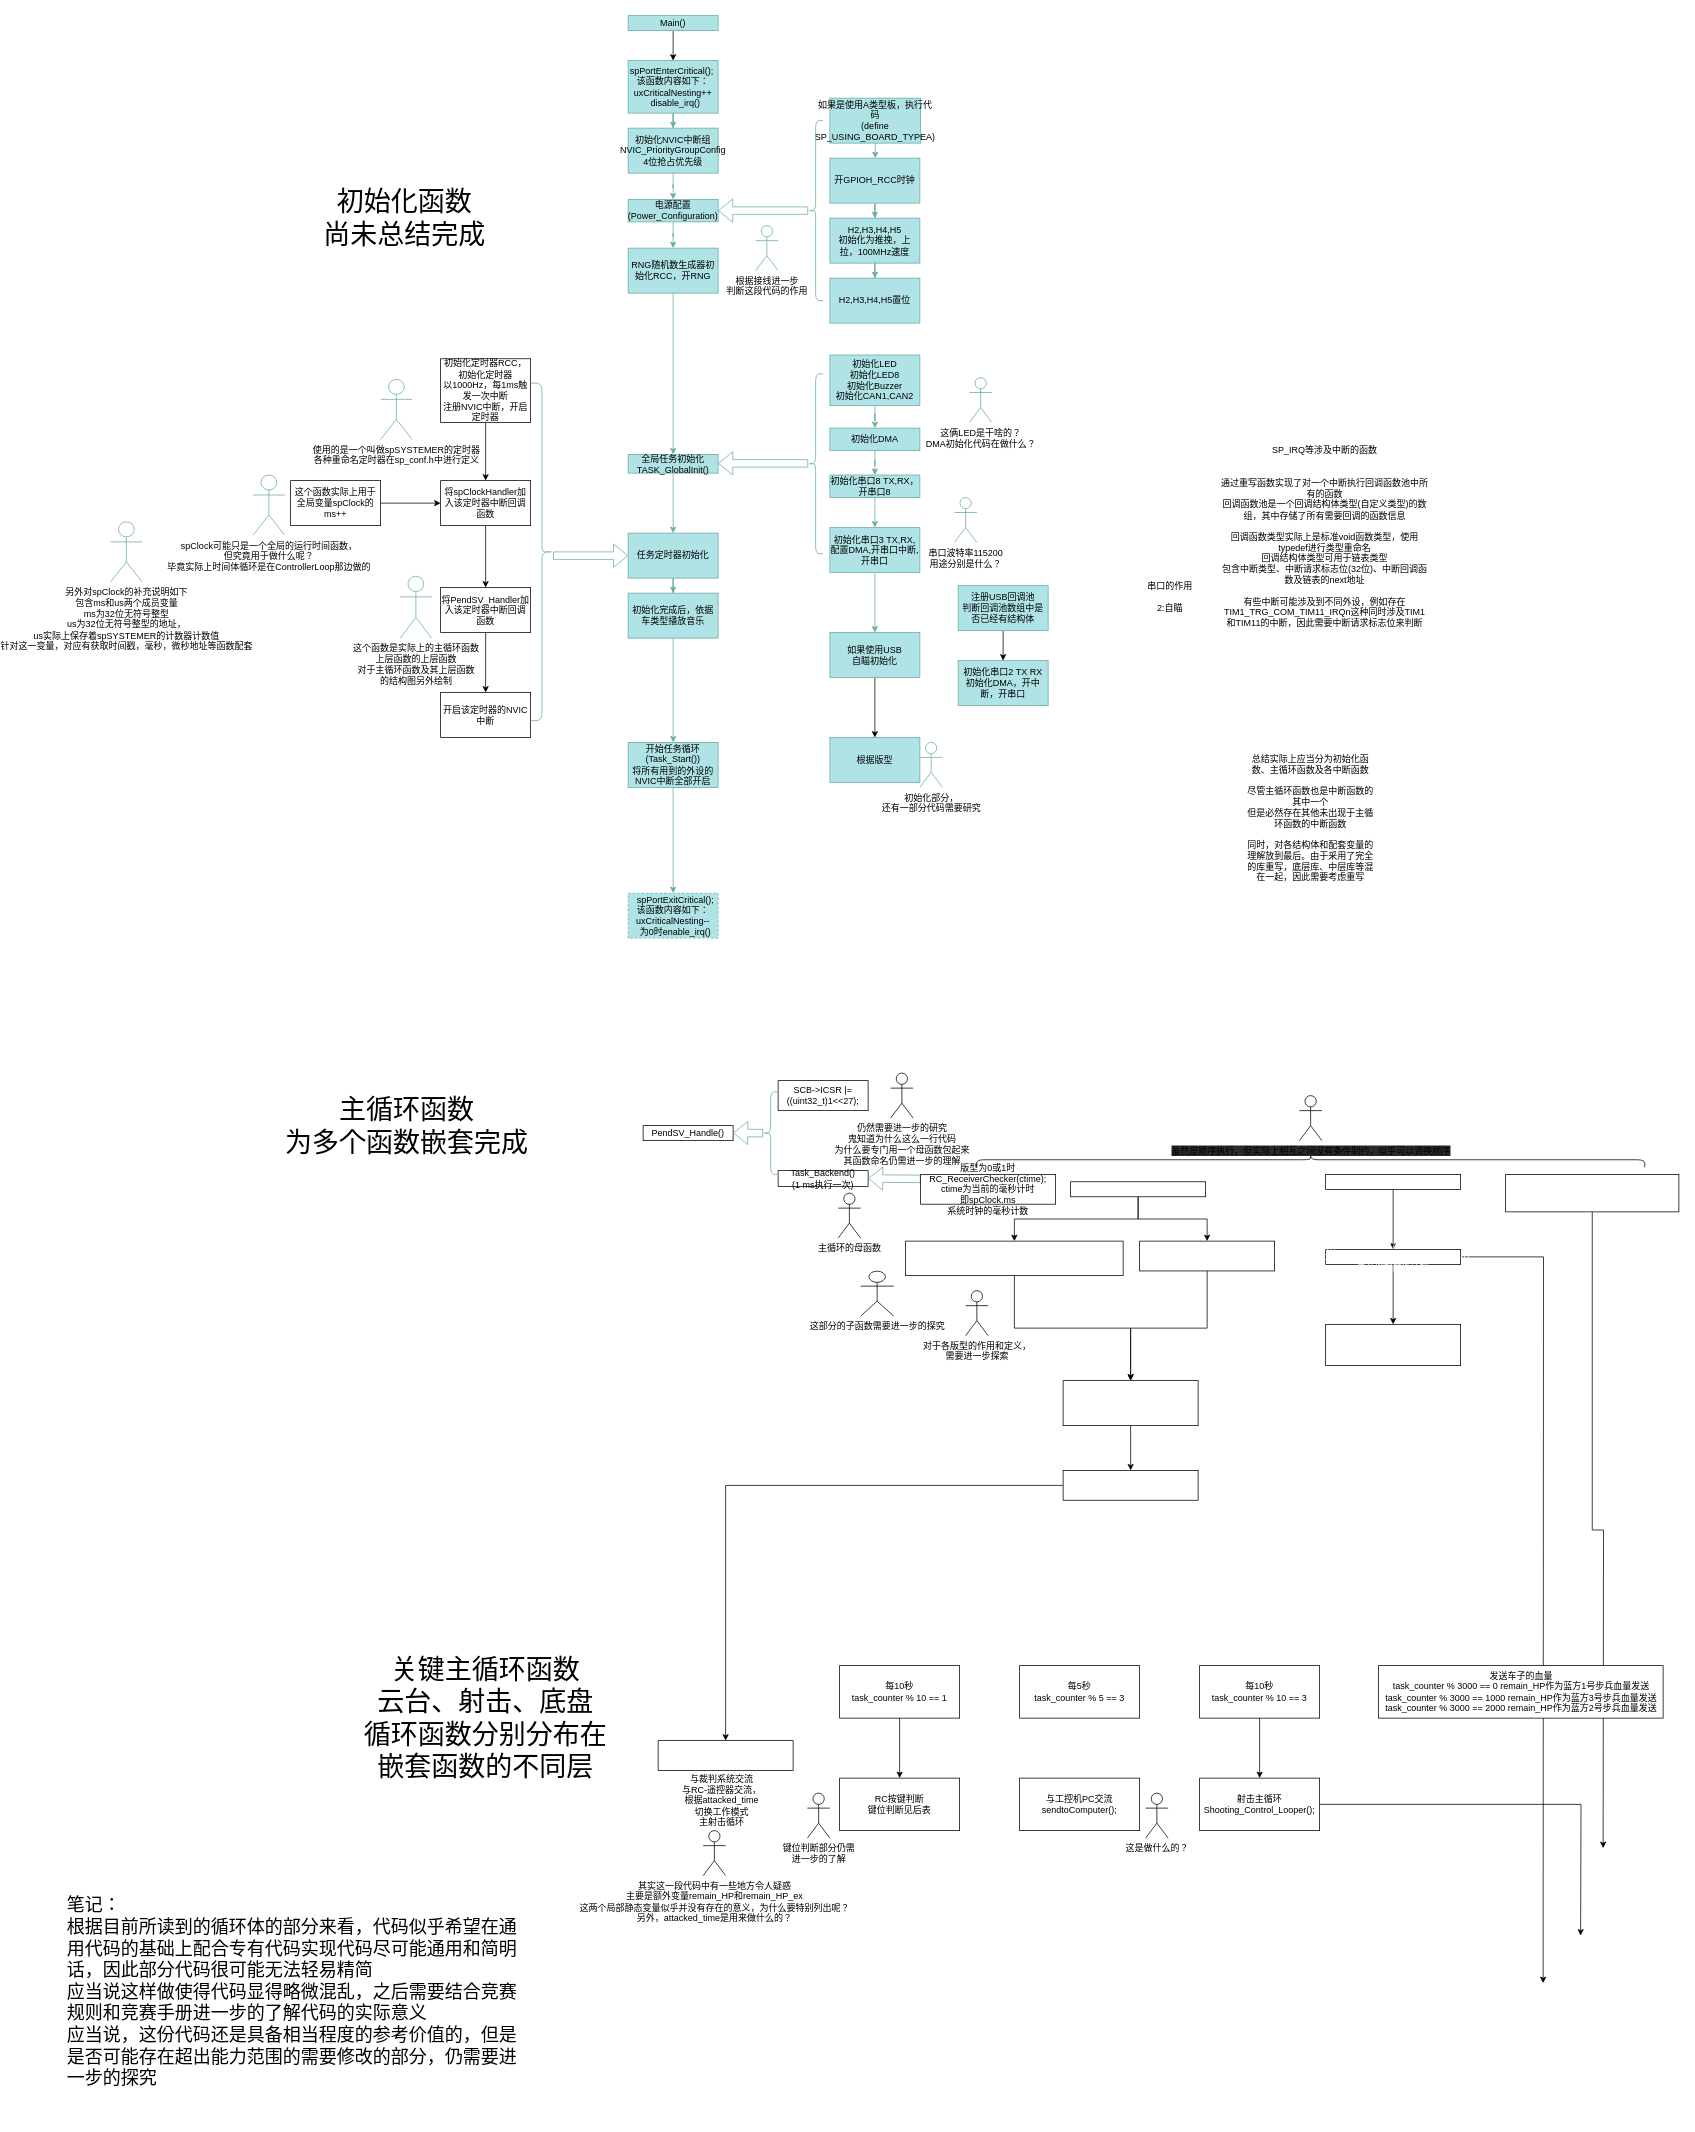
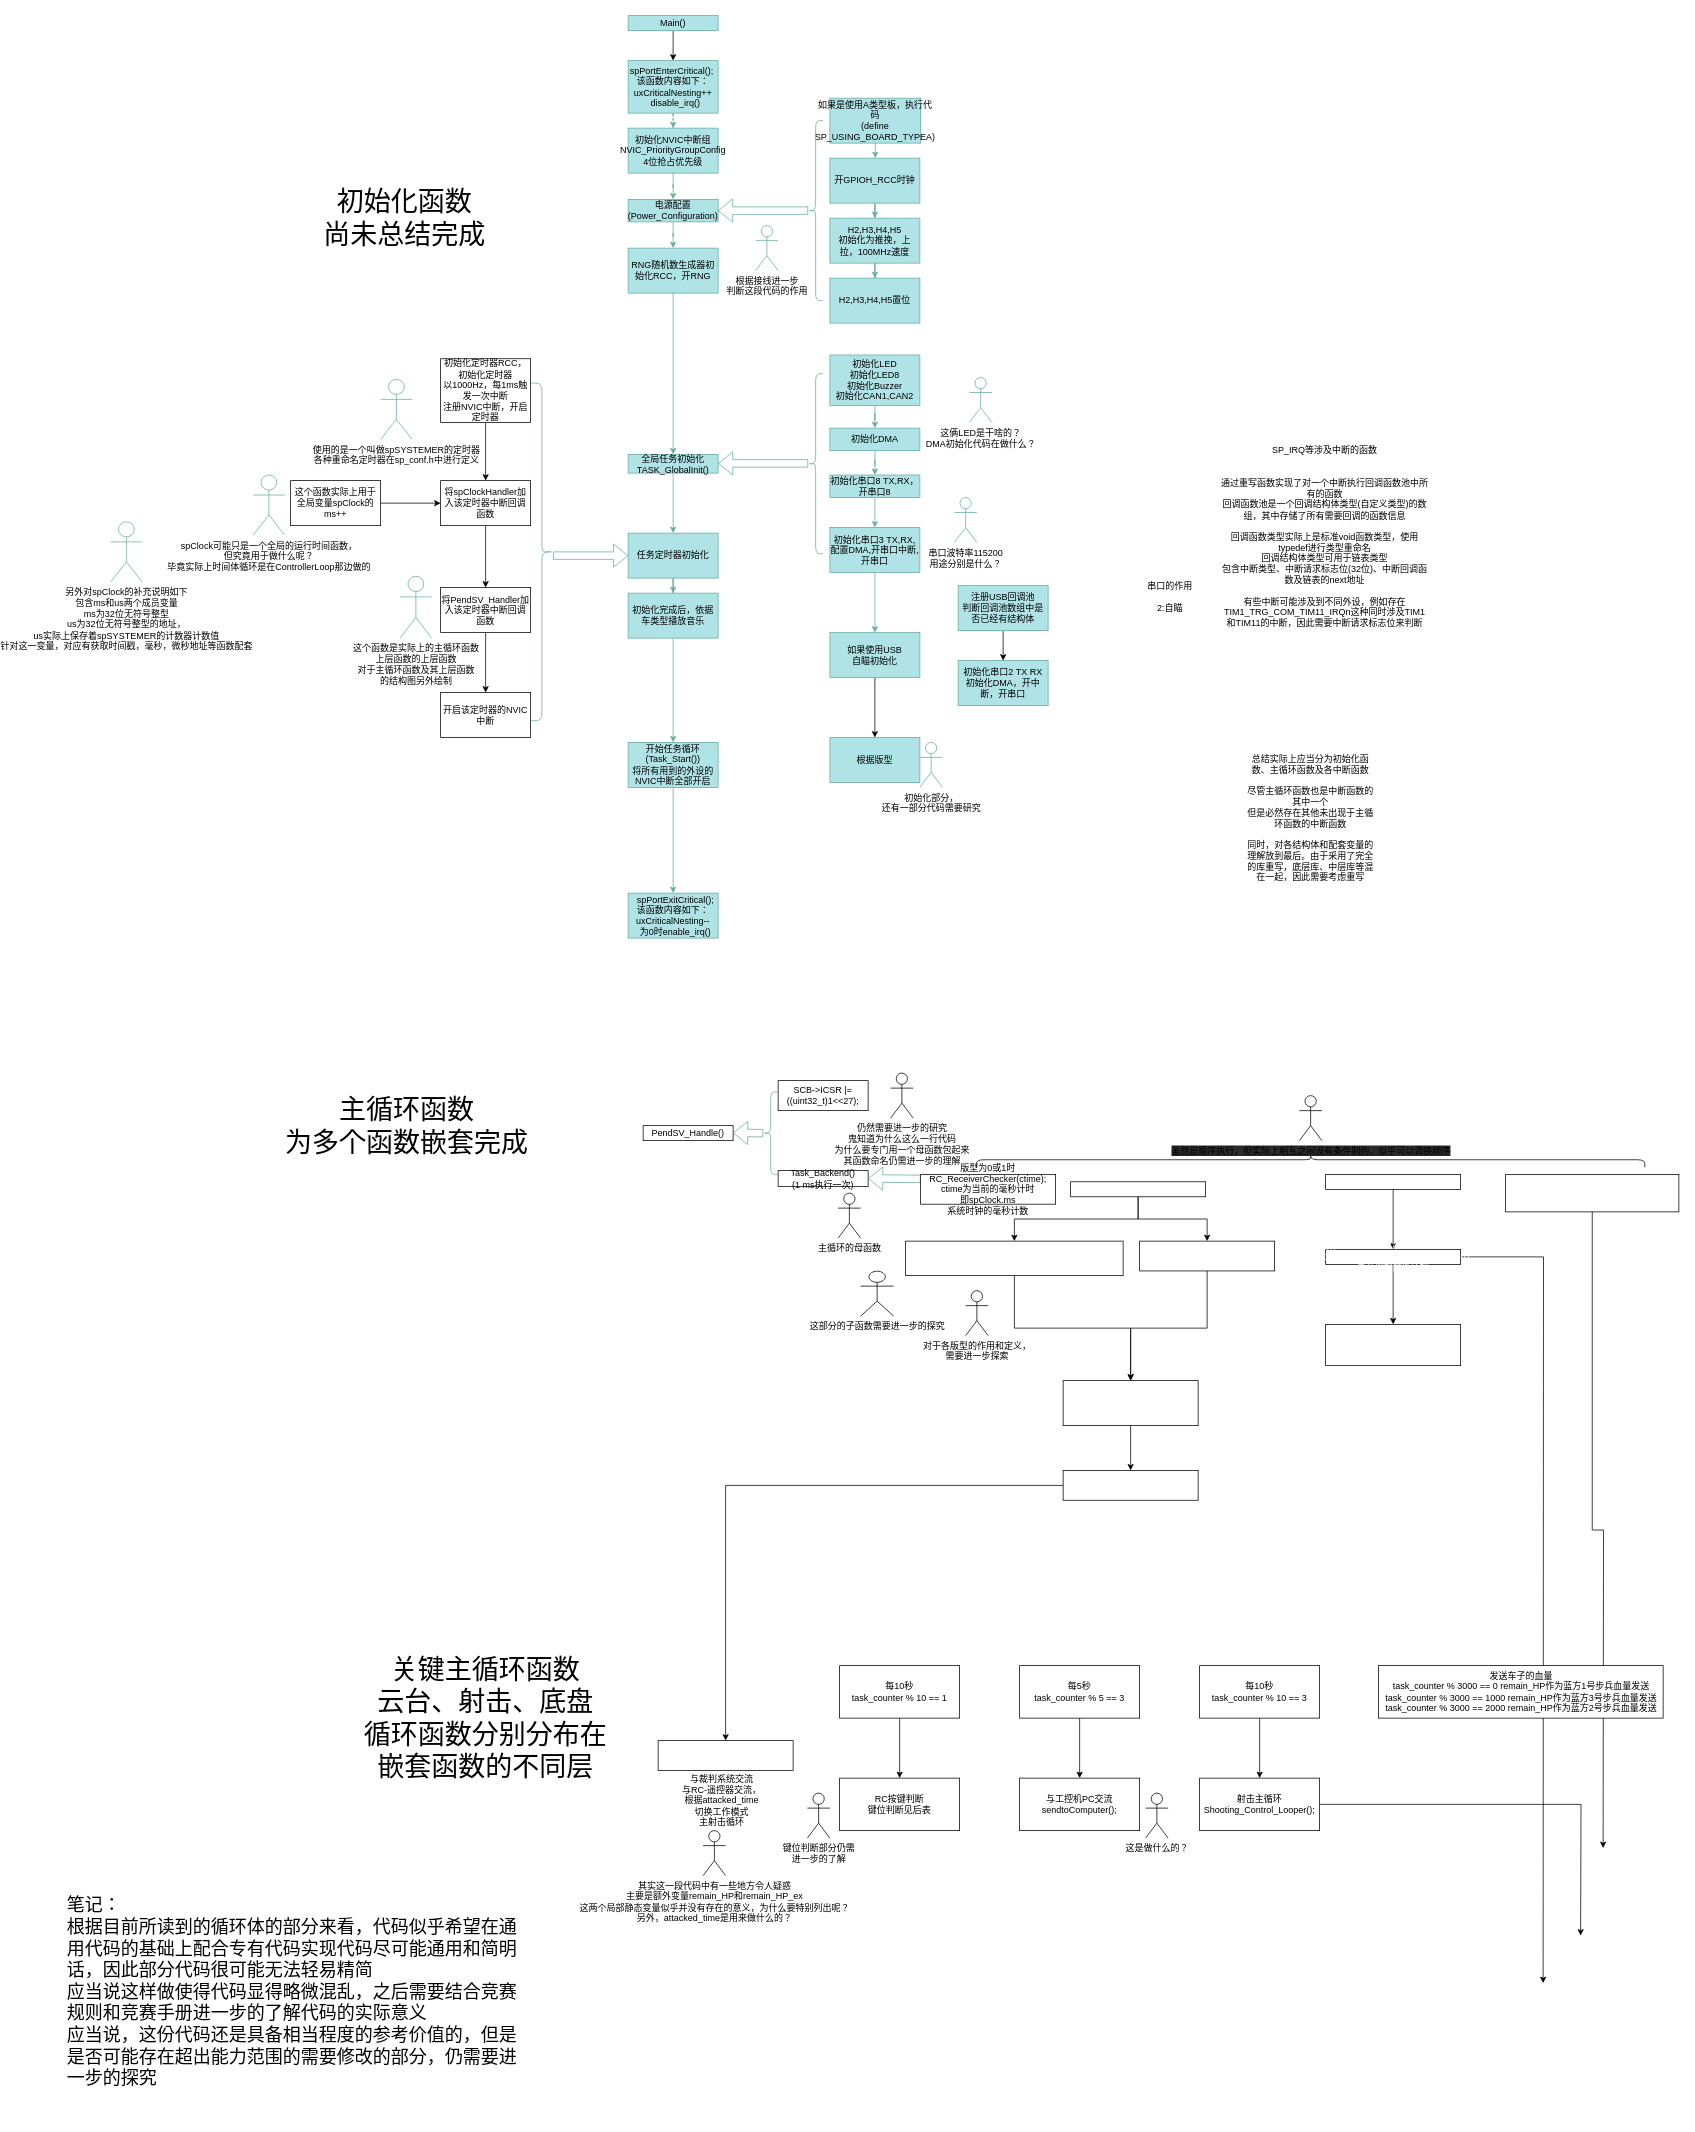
edge "spPortEnterCritical(); 该函数内容如下： uxCriticalNesting++ disable_irq()" -> "初始化NVIC中断组 NVIC_PriorityGroupConfig 4位抢占优先级": style solid -> dashed
node "spPortExitCritical(); 该函数内容如下： uxCriticalNesting-- 为0时enable_irq()": style dashed -> solid
edge "每5秒 task_counter % 5 == 3" -> "与工控机PC交流 sendtoComputer();": added
